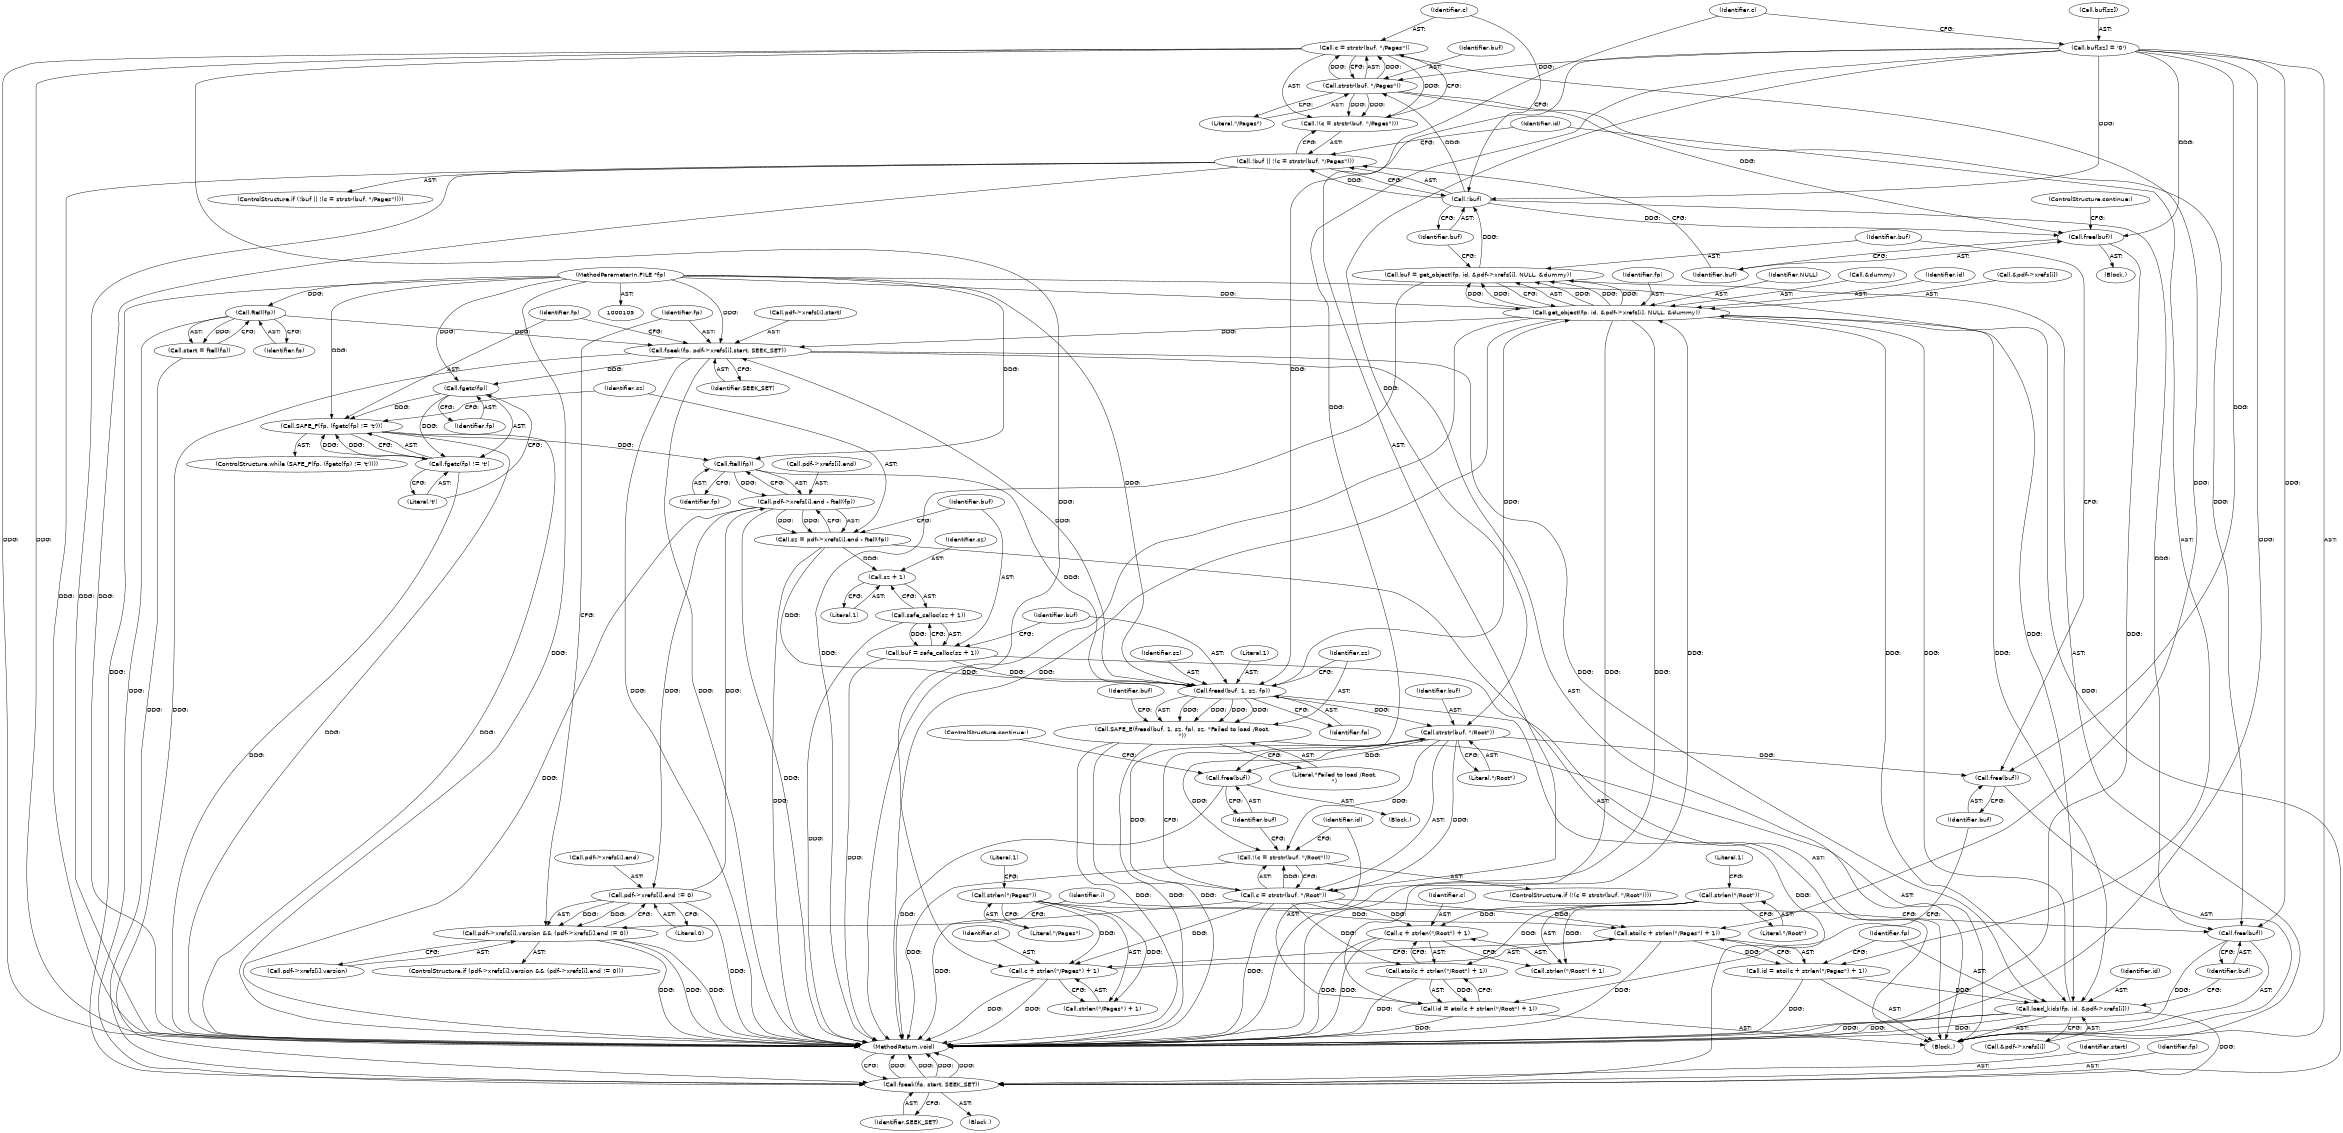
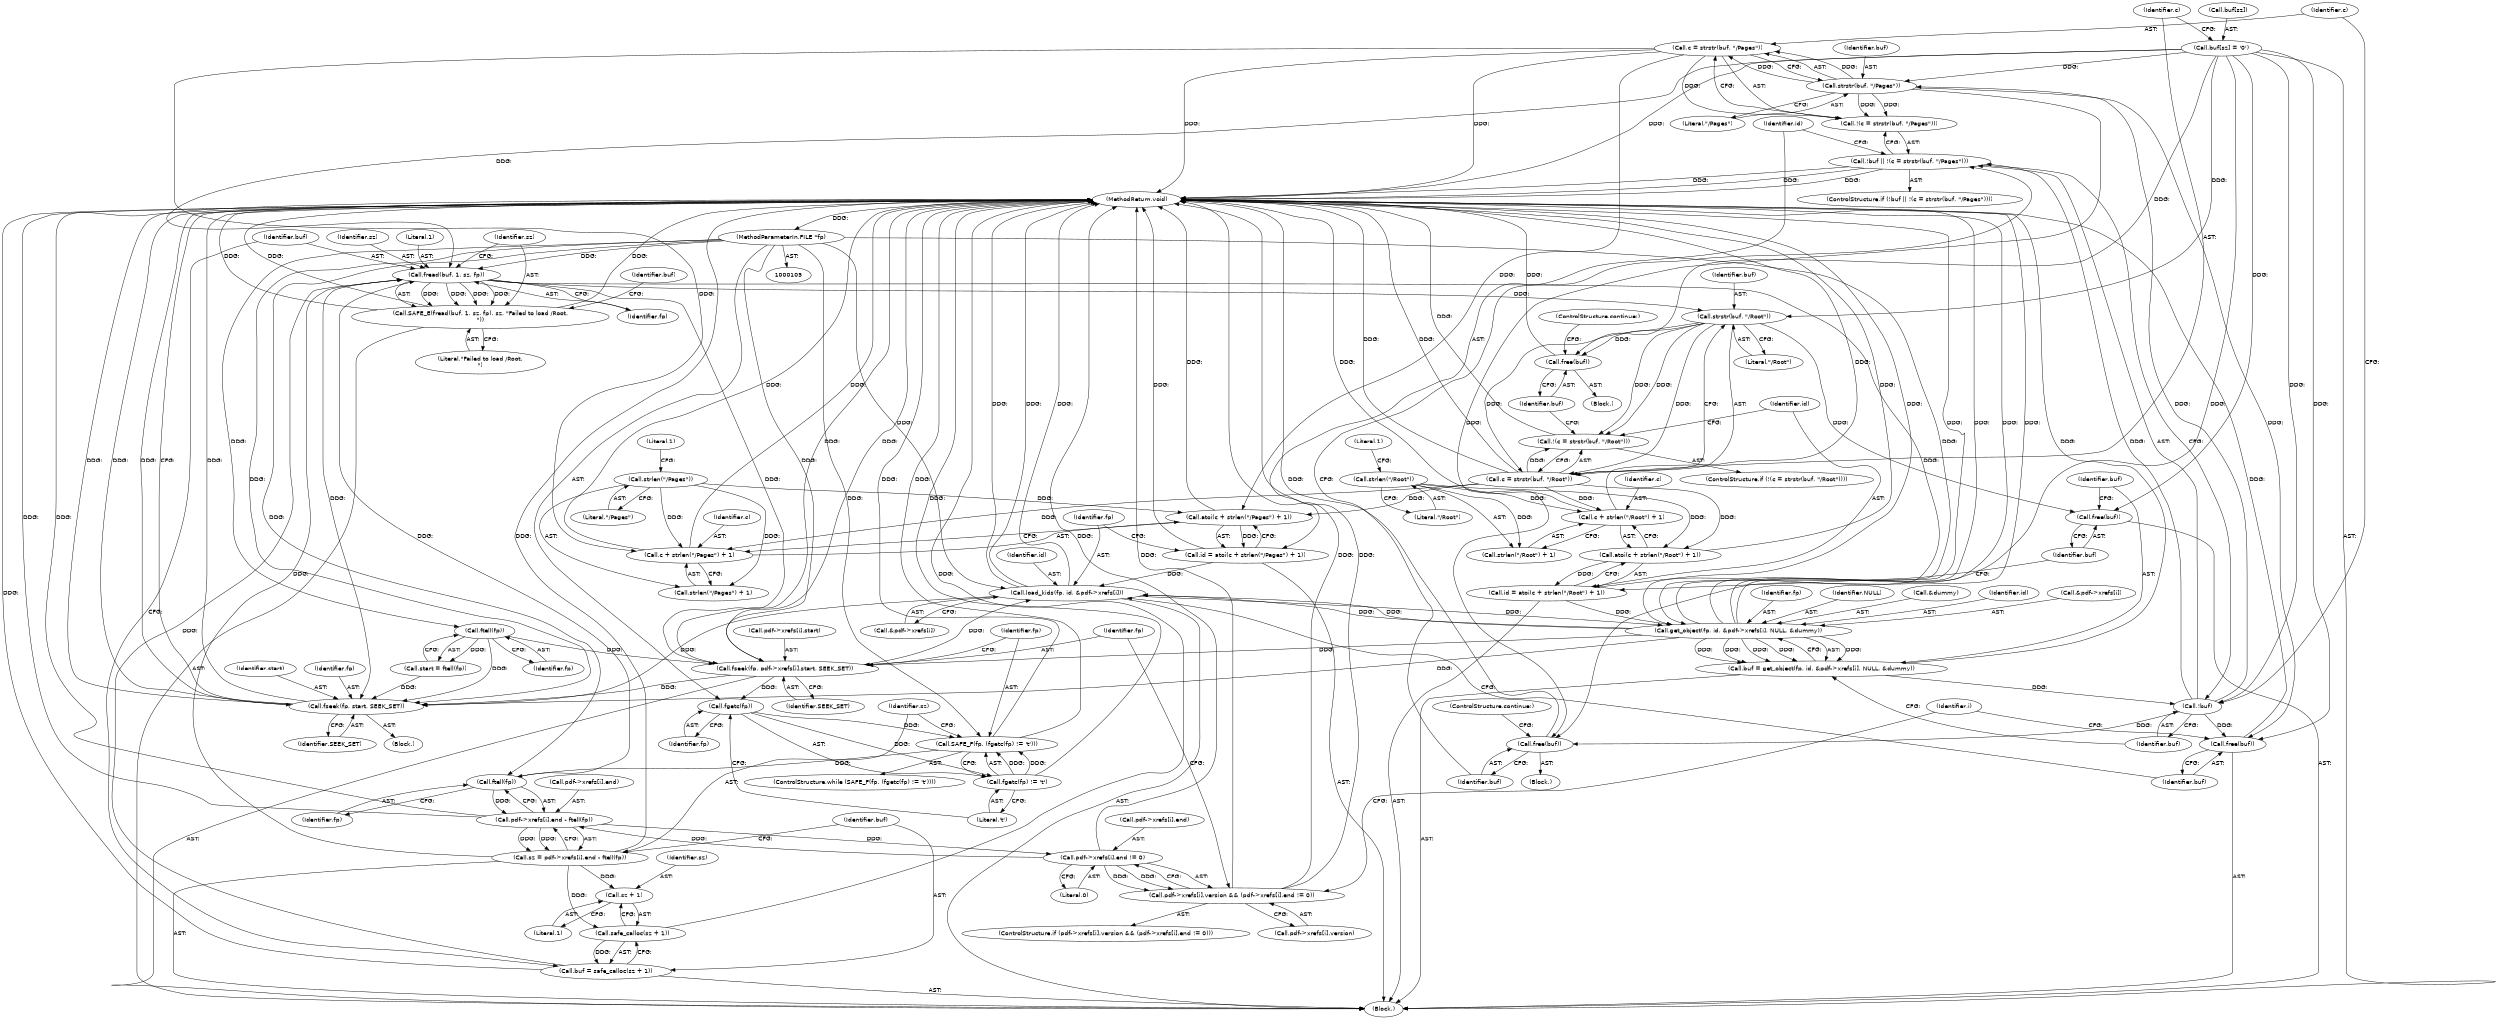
edge "(MethodParameterIn,FILE *fp)" -> "(Call,fgetc(fp))": label "DDG: " -> "AST: "
edge "(MethodParameterIn,FILE *fp)" -> "(MethodReturn,void)": reversed
edge "(Call,sz = pdf->xrefs[i].end - ftell(fp))" -> "(Call,safe_calloc(sz + 1))": added, label "DDG:"
